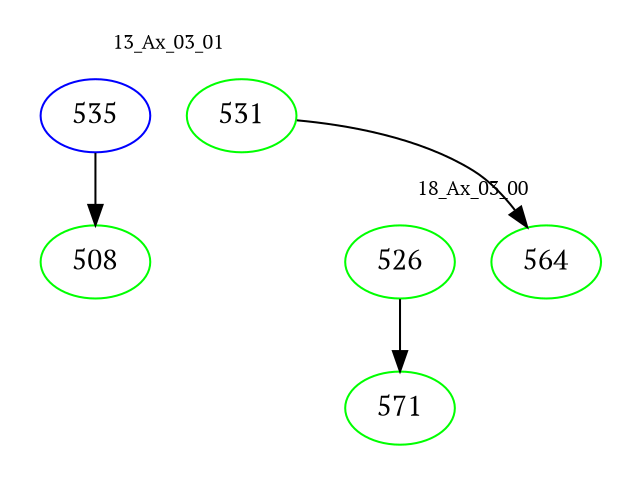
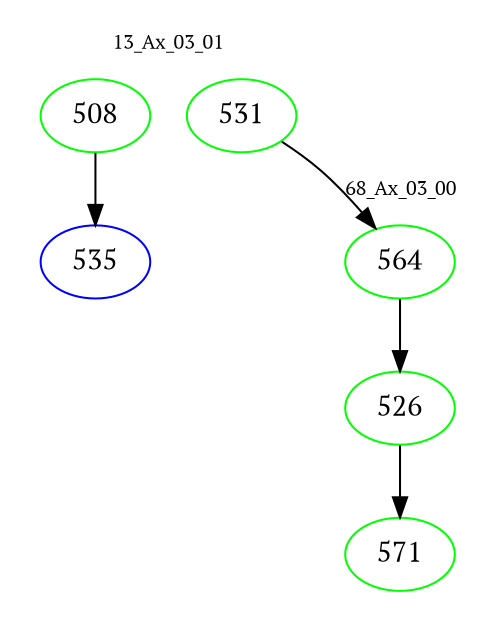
edge "535" -> "508": reversed
cluster "18_Ax_03_00": label "18_Ax_03_00" -> "68_Ax_03_00"
edge "564" -> "526": added
